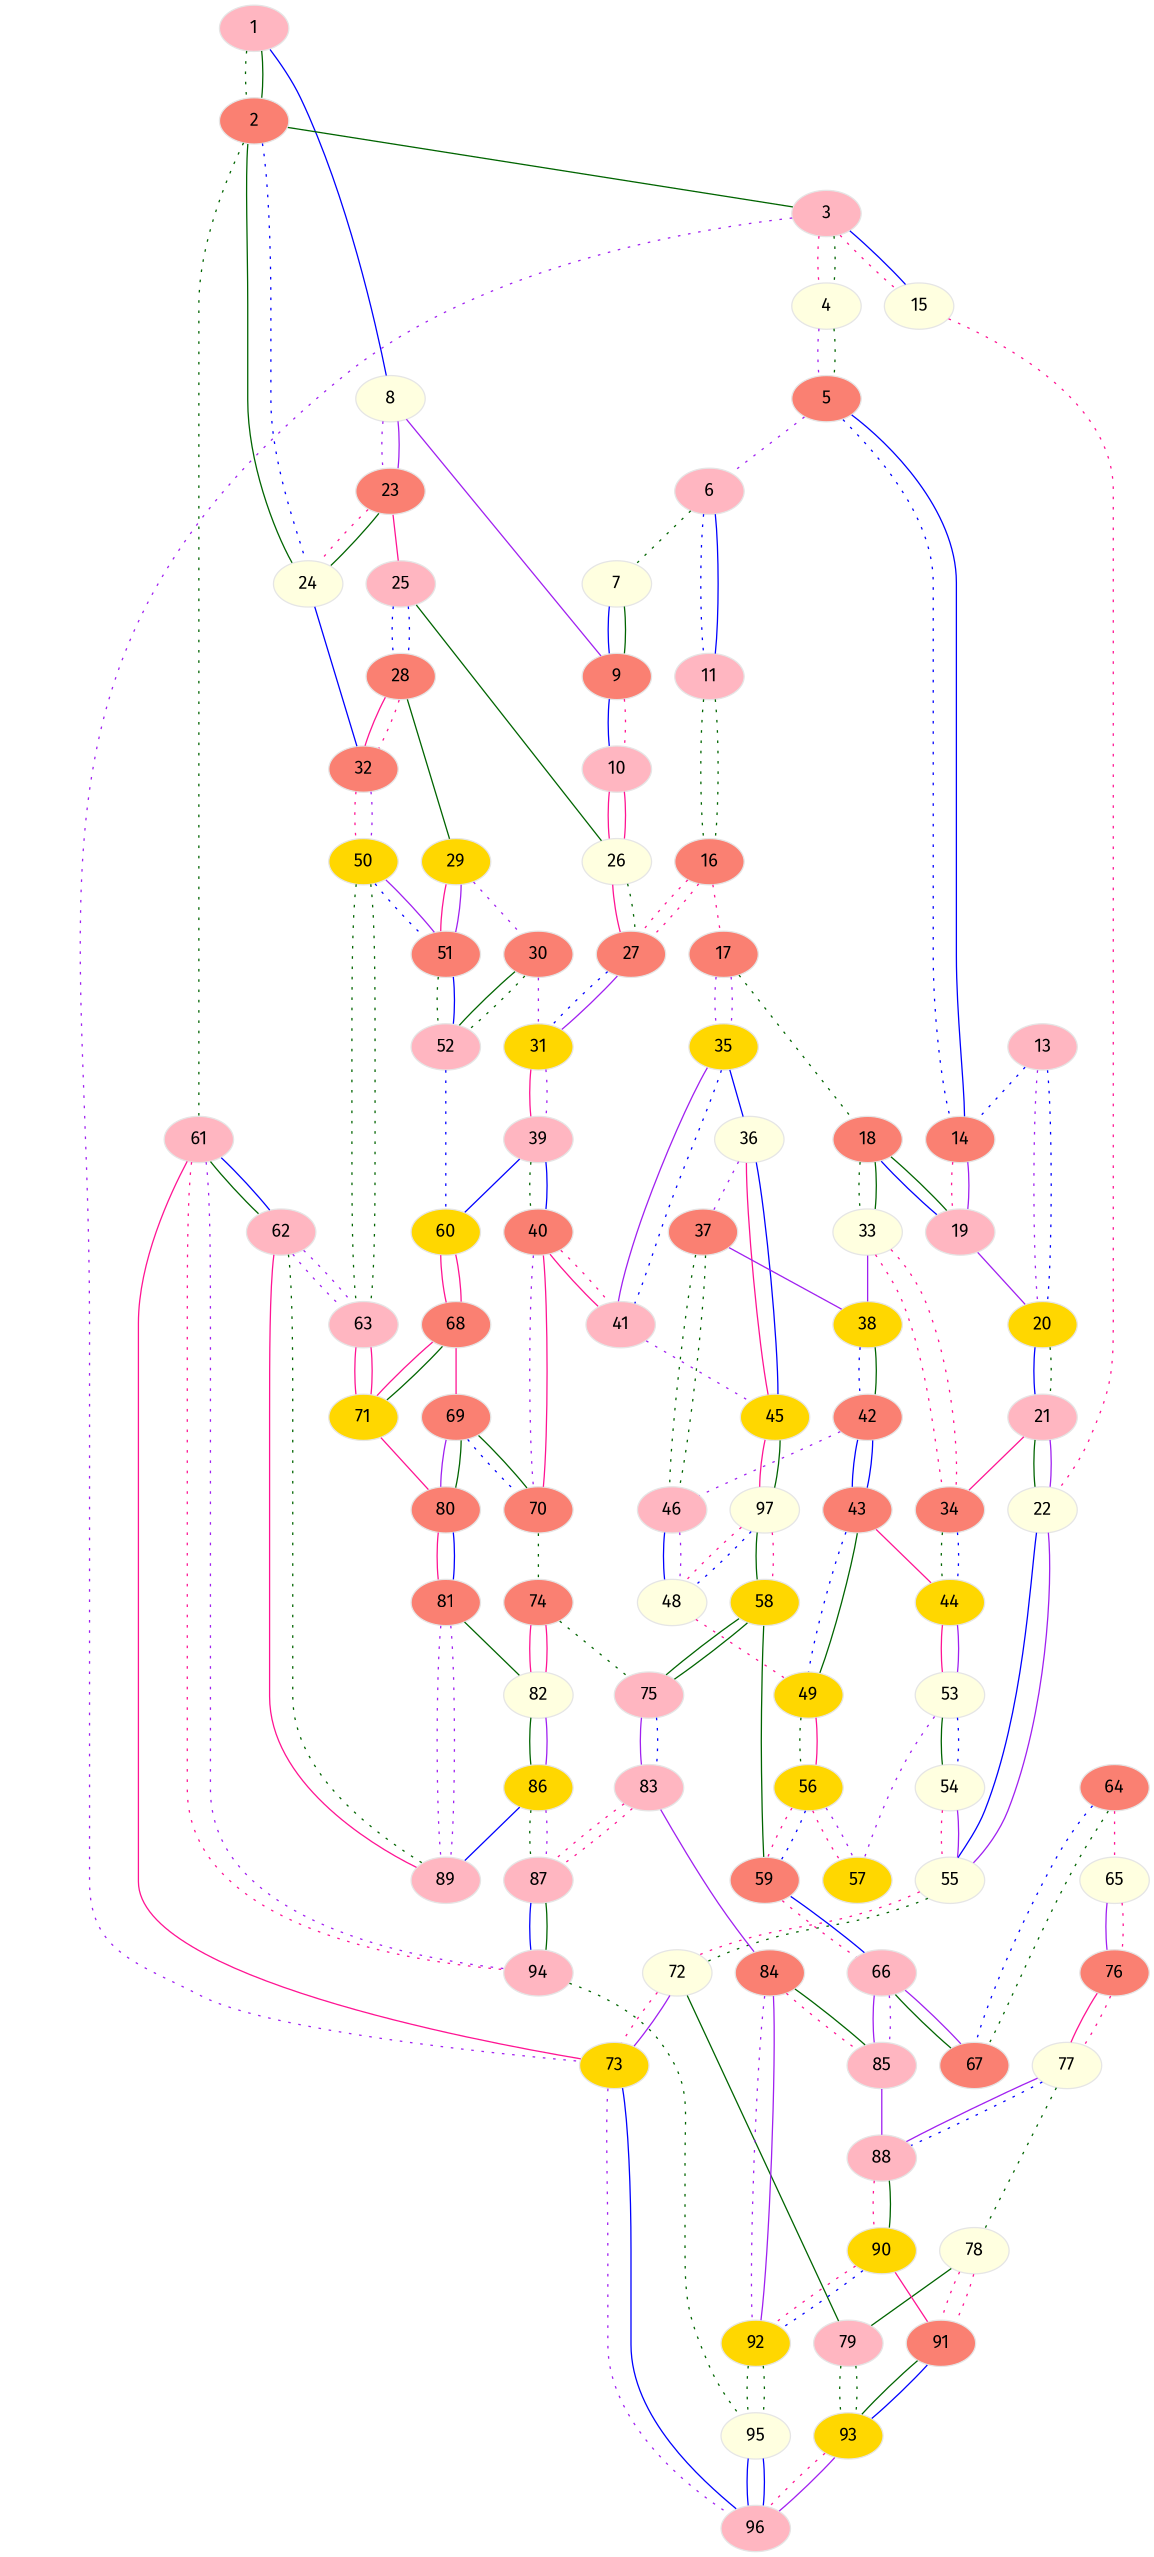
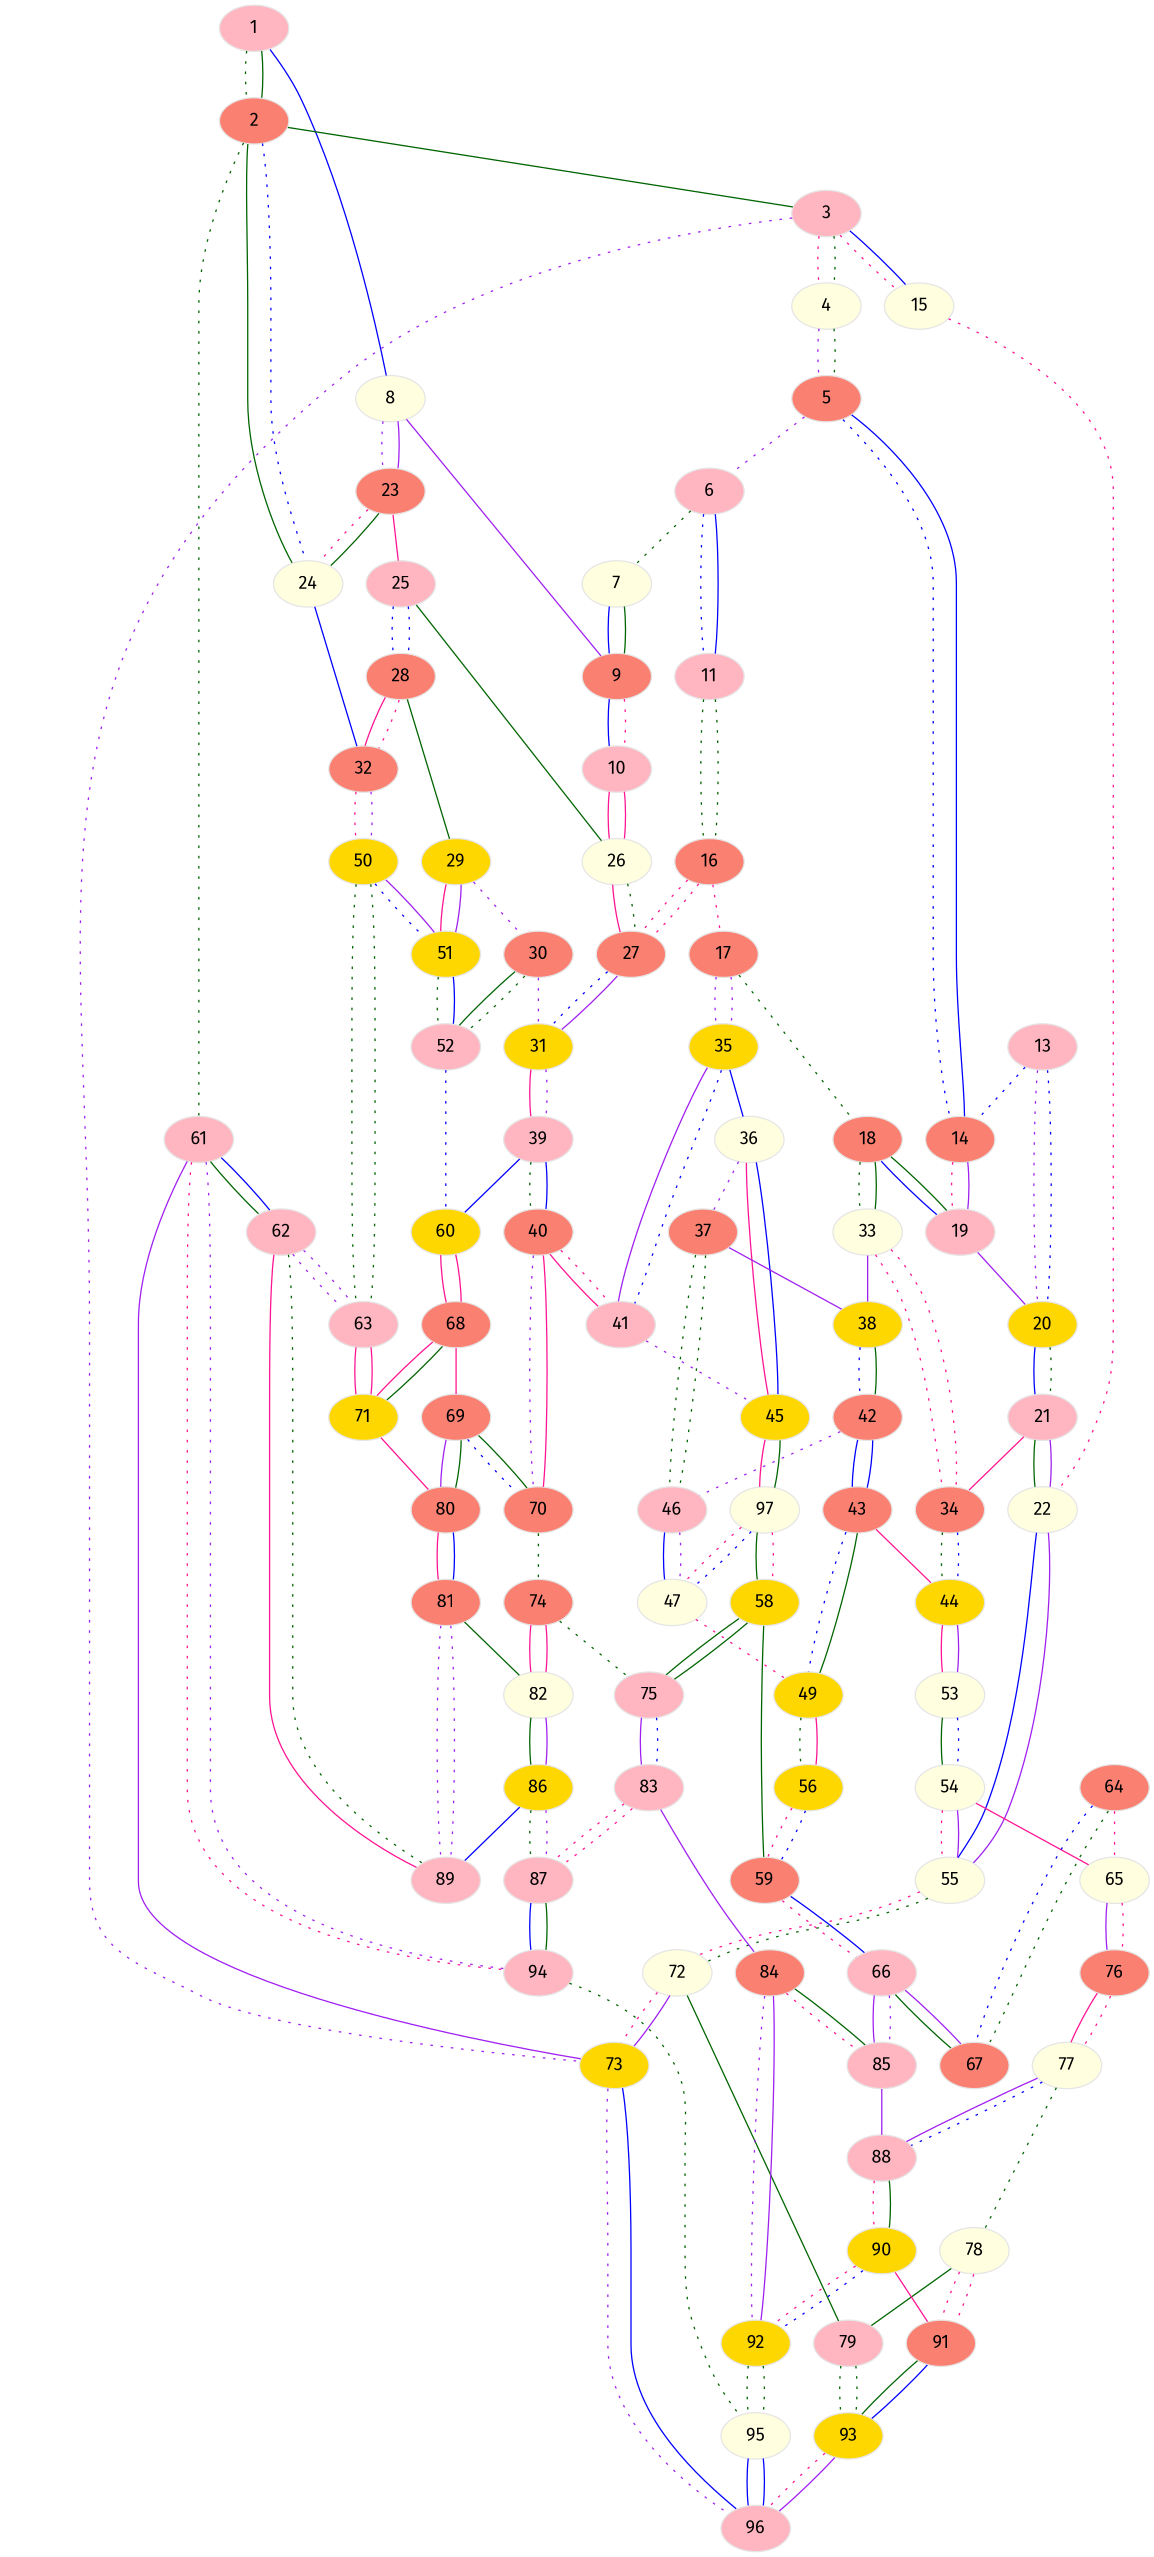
node "51": fillcolor salmon -> gold
node "48": label "48" -> "47"
edge "61" -- "73": color deeppink -> purple
edge "54" -- "65": added
node "57": removed
